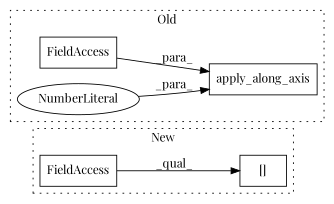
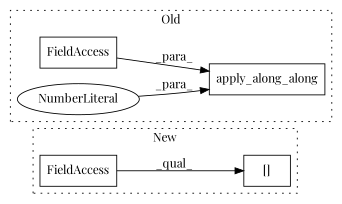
node "apply_along_axis": label "apply_along_axis" -> "apply_along_along"
